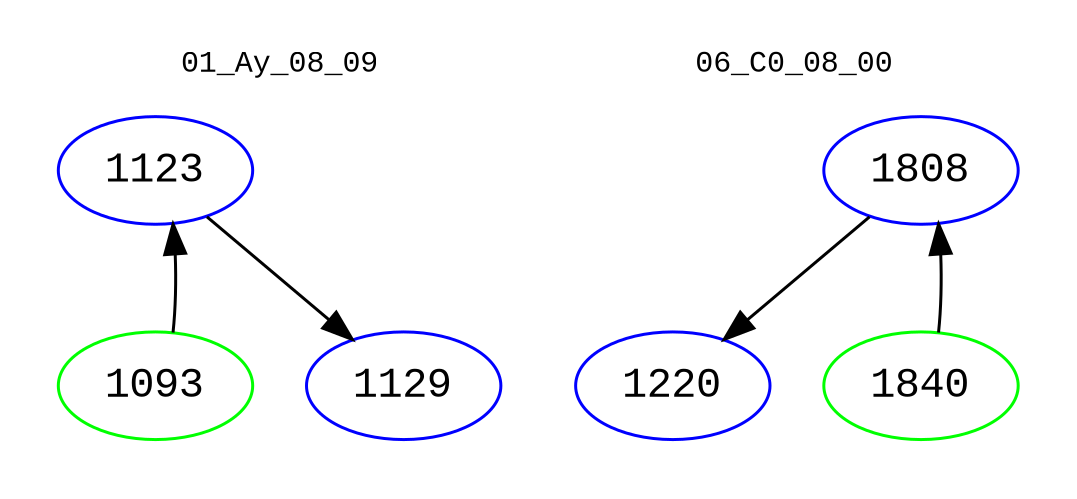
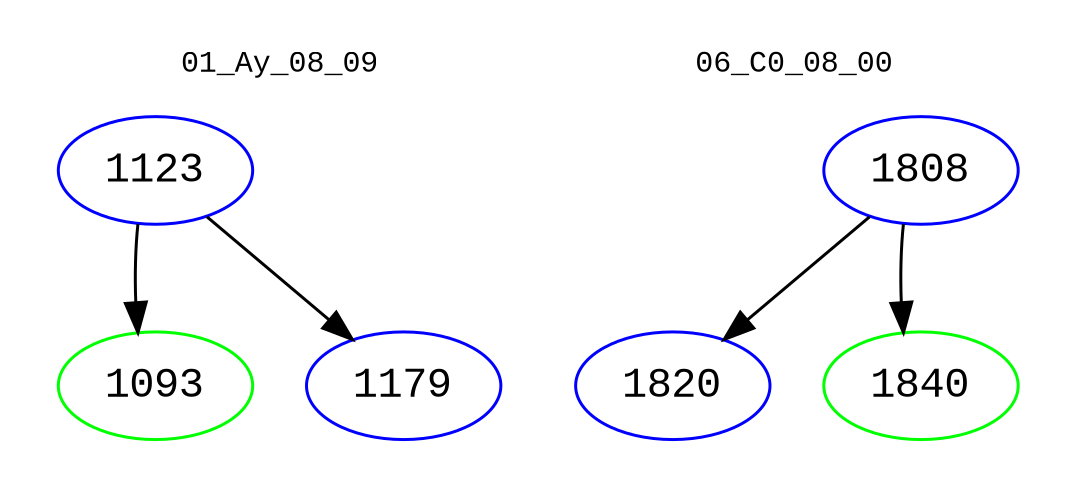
edge "1093" -> "1123": reversed
edge "1840" -> "1808": reversed
node "1129": label "1129" -> "1179"
node "1220": label "1220" -> "1820"
